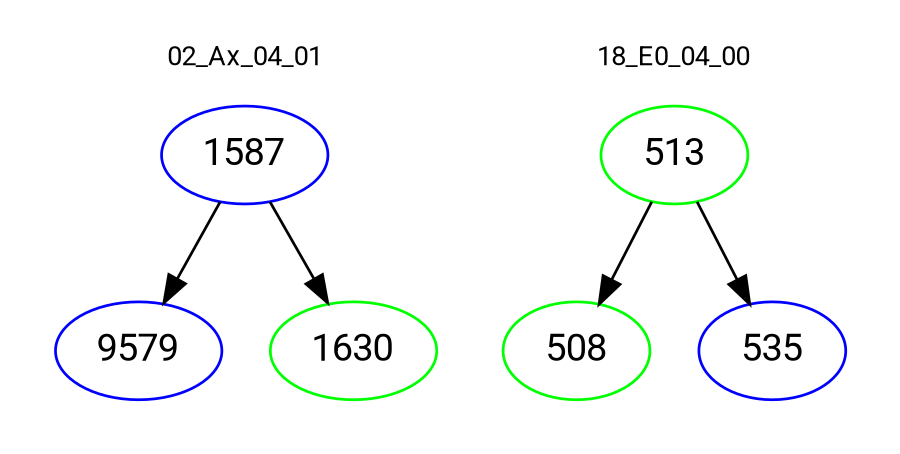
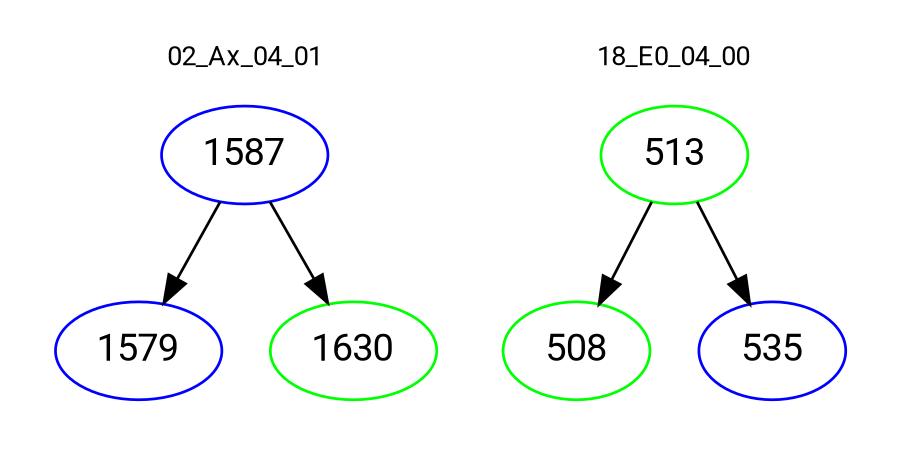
node "9579": label "9579" -> "1579"
